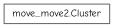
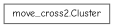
node "move_move2.Cluster": label "move_move2.Cluster" -> "move_cross2.Cluster"
